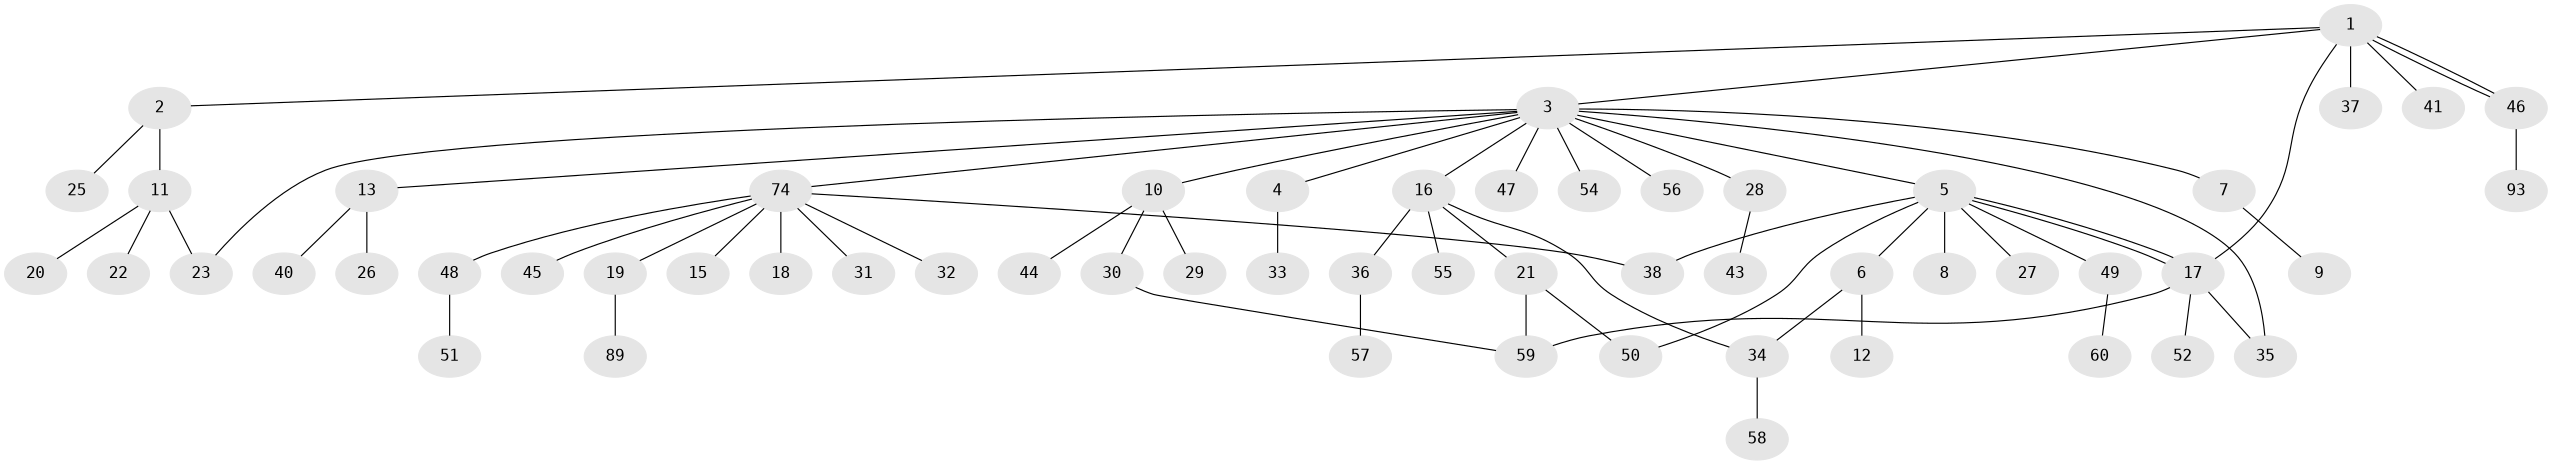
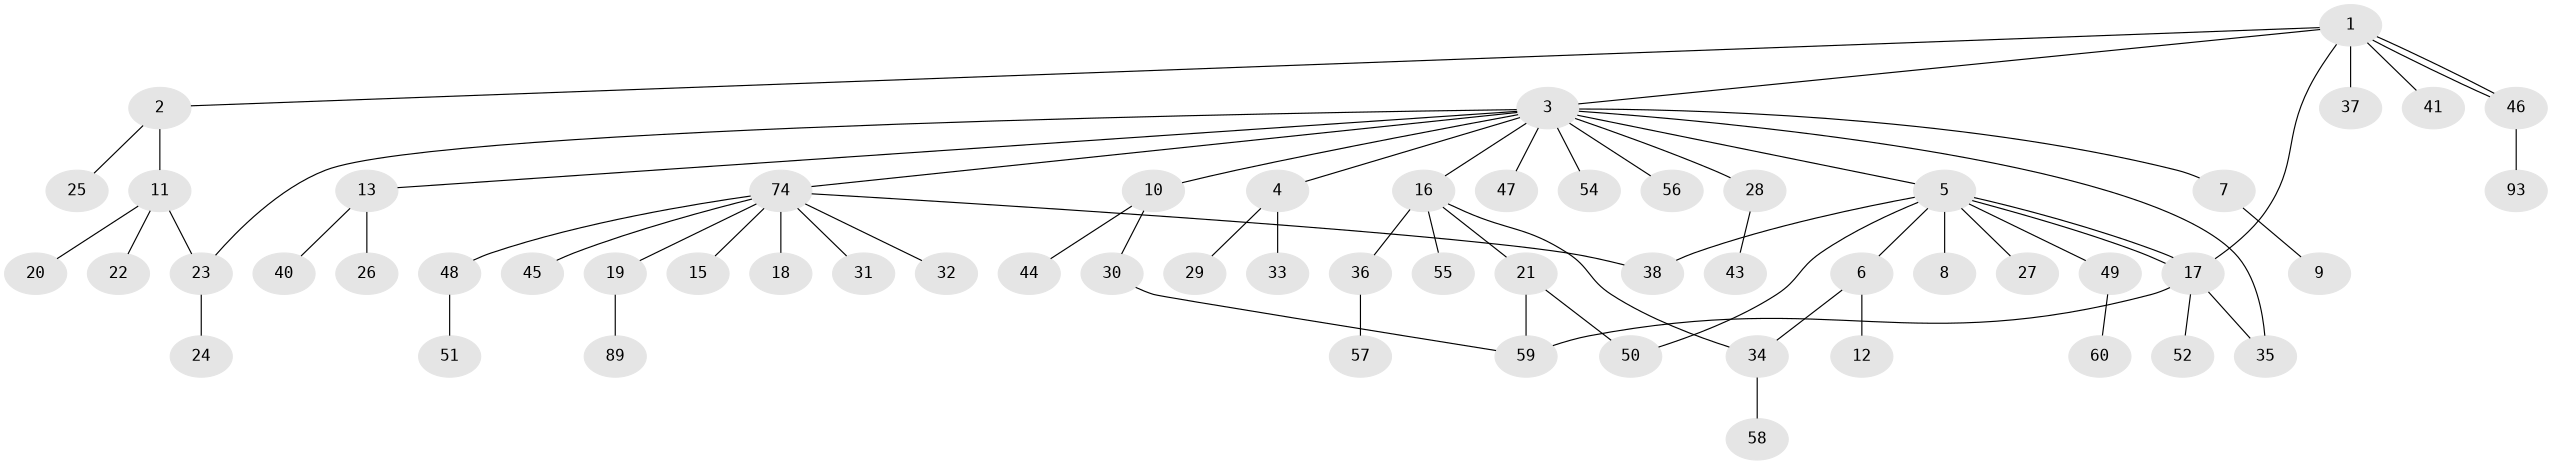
edge "10" -- "29": now "4" -- "29"
node "24": added
